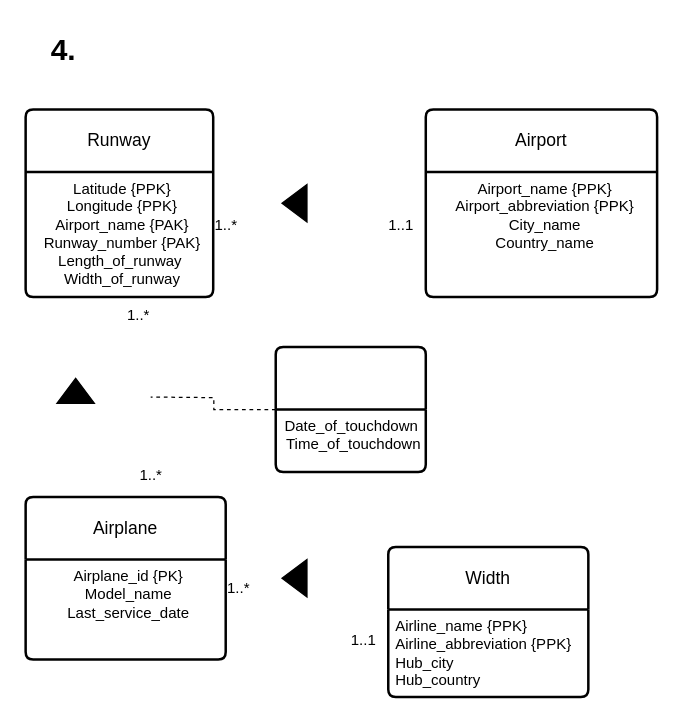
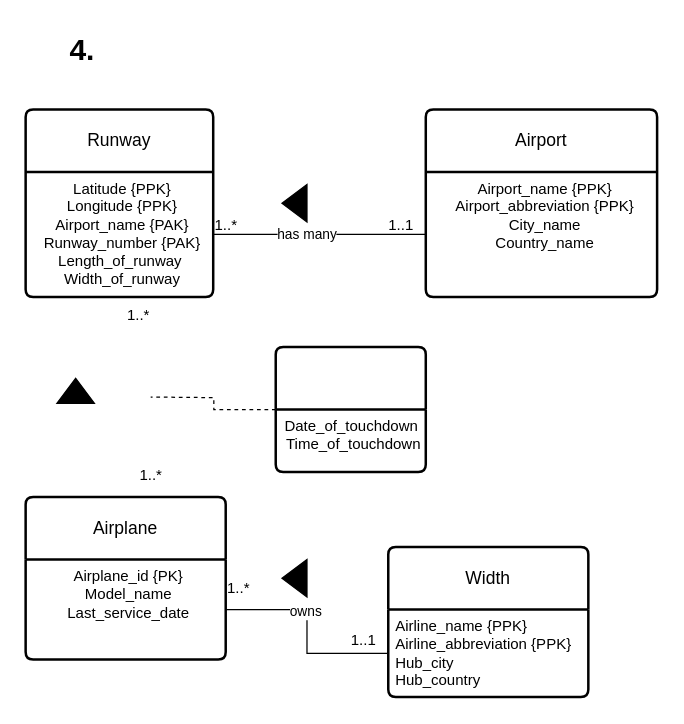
node "4.": moved (63, 51) -> (82, 51)
edge "Latitude {PPK} Longitude {PPK} Airport_name {PAK} Runway_number {PAK} Length_of_runway Width_of_runway" -- "Airport_name {PPK} Airport_abbreviation {PPK} City_name Country_name": added, label "has many"
edge "Airplane_id {PK} Model_name Last_service_date" -- "Airline_name {PPK} Airline_abbreviation {PPK} Hub_city Hub_country": added, label "owns"
